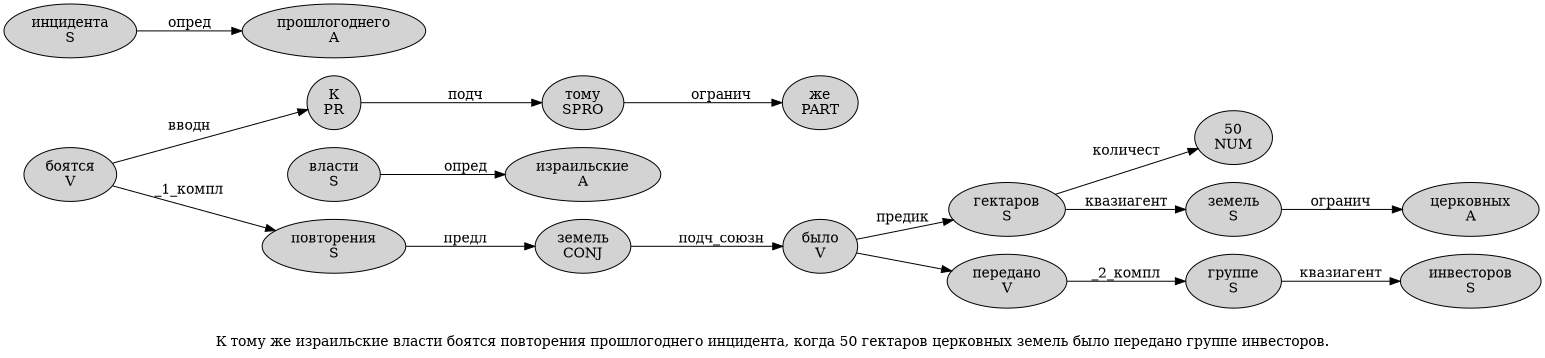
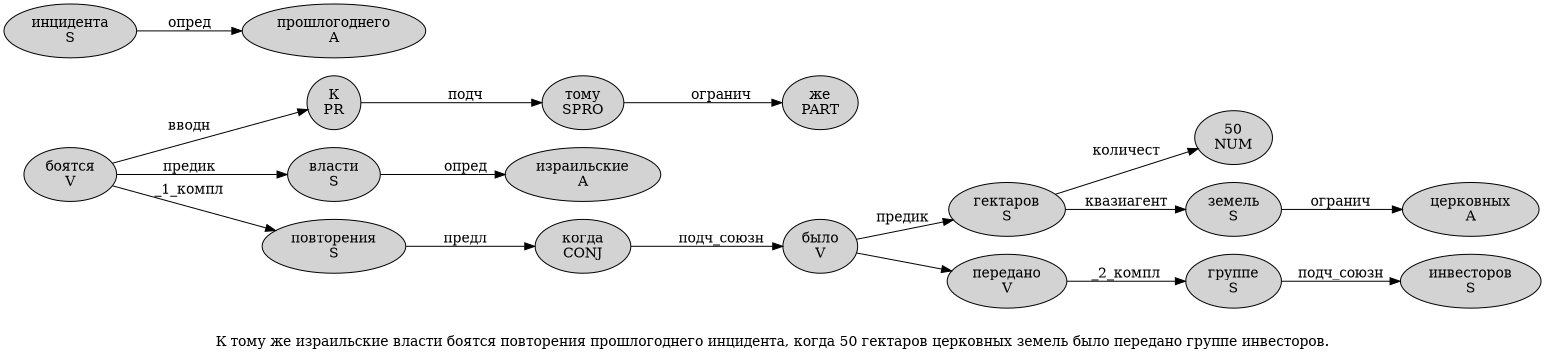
edge "боятся V" -> "власти S": added, label "предик"
node "земель CONJ": label "земель CONJ" -> "когда CONJ"
edge "группе S" -> "инвесторов S": label "квазиагент" -> "подч_союзн"
